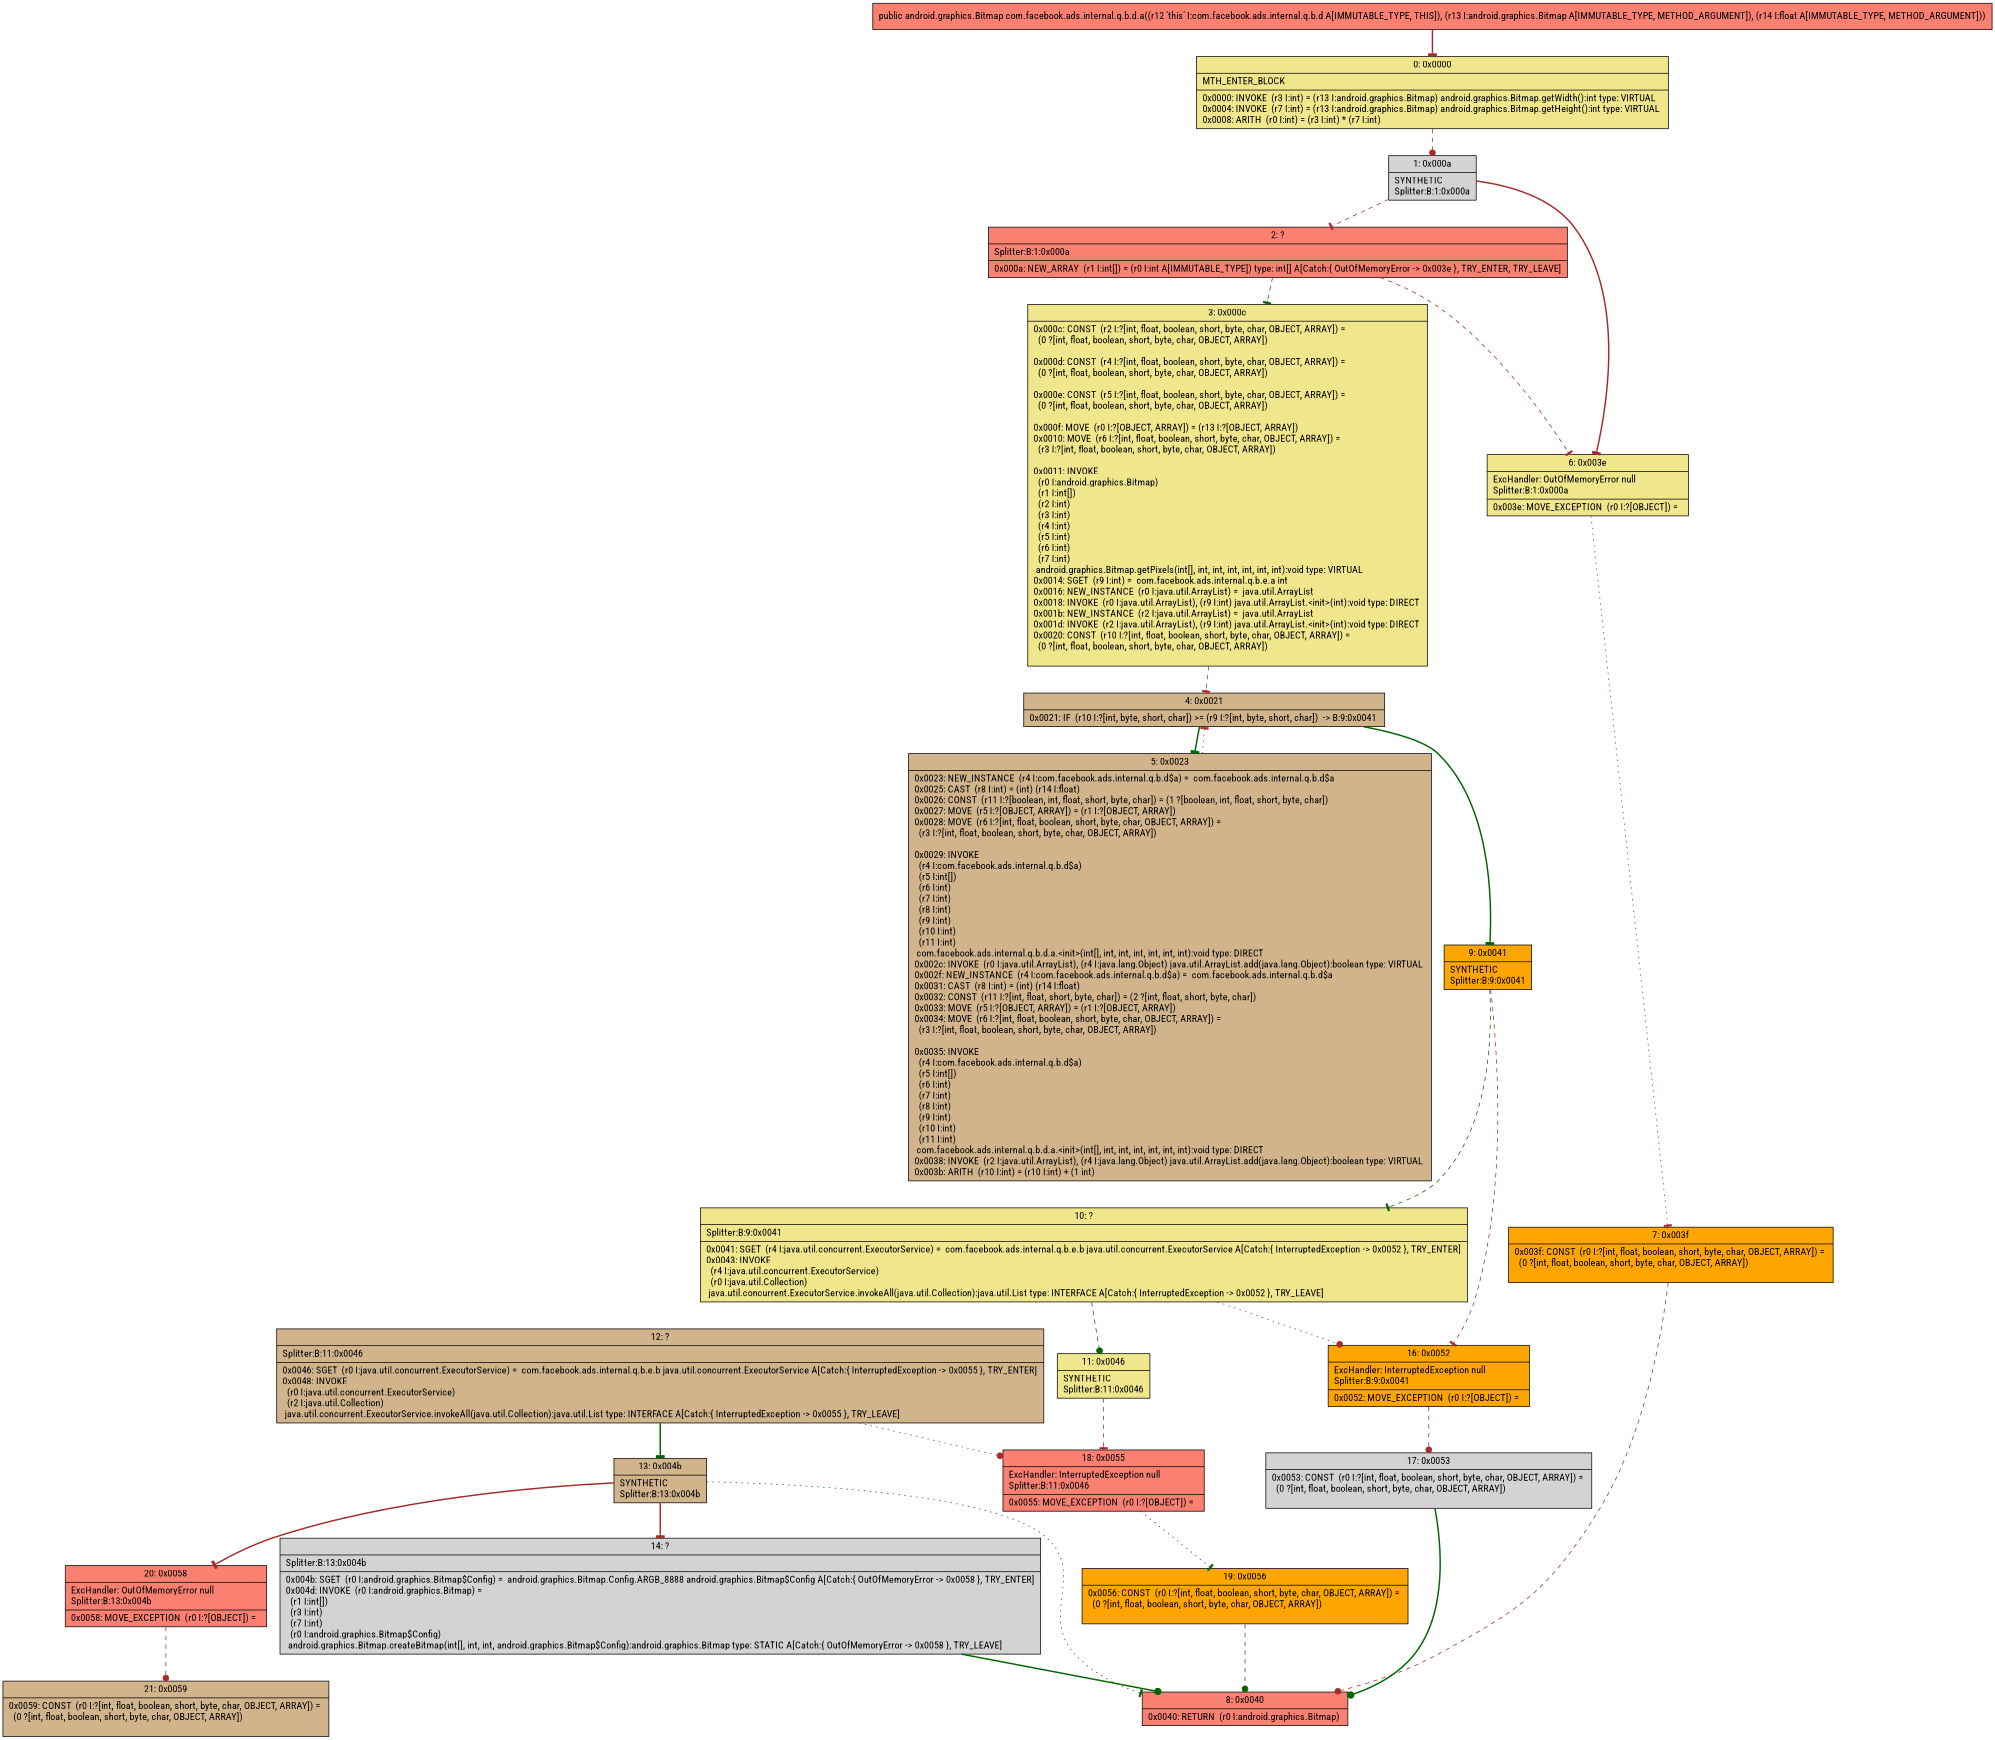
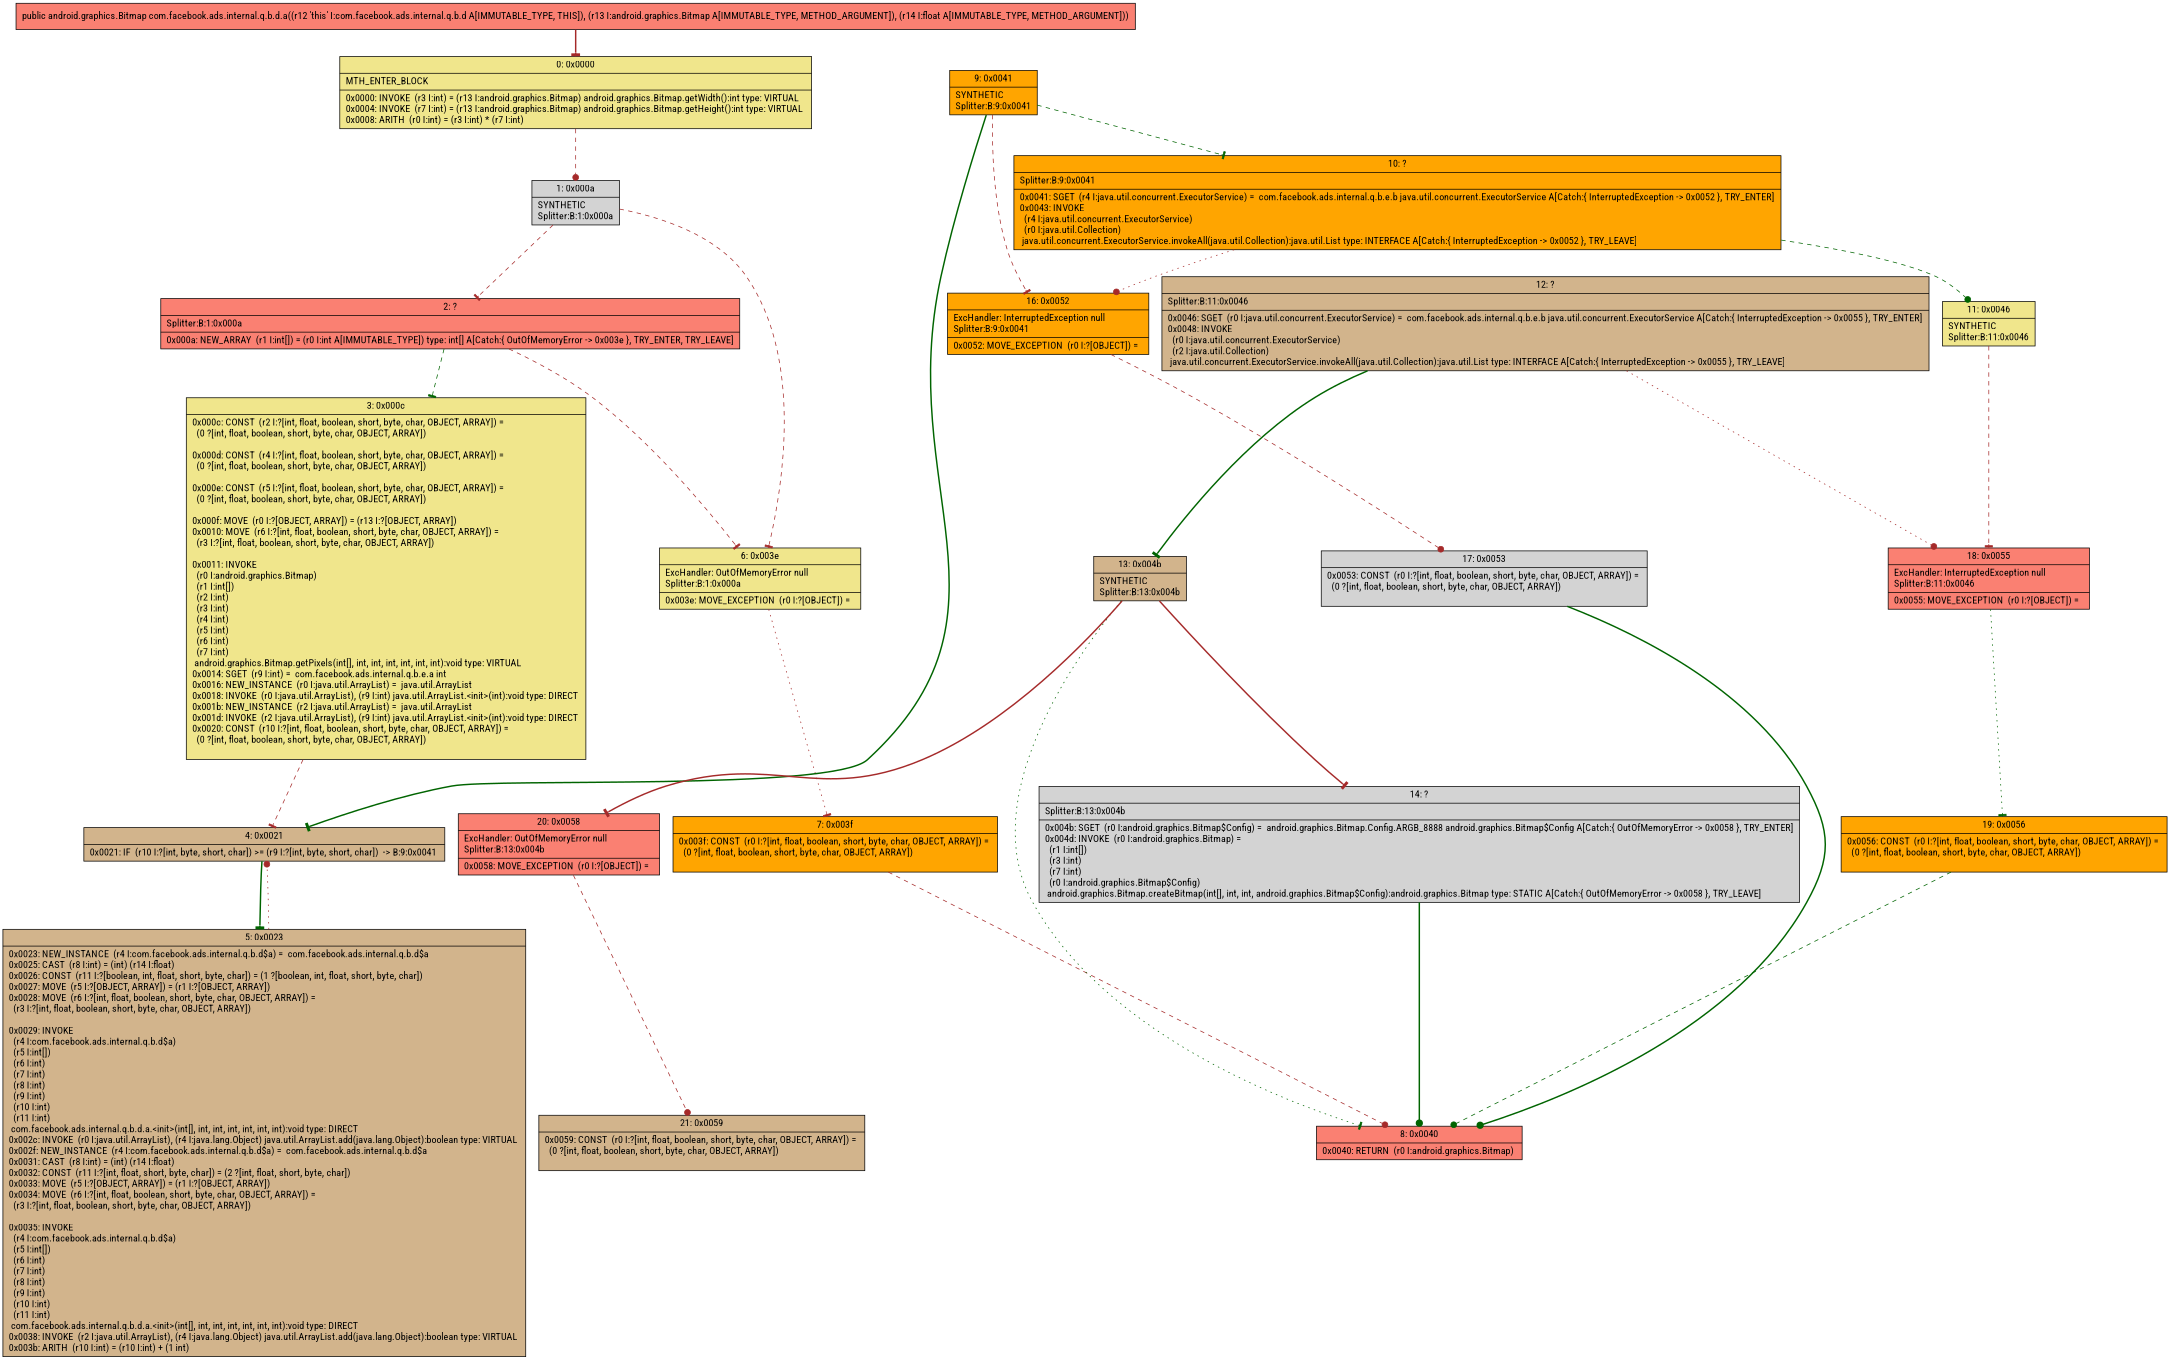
edge "1: 0x000a" -> "6: 0x003e": style bold -> dashed
edge "5: 0x0023" -> "4: 0x0021": arrowhead tee -> dot
edge "4: 0x0021" -> "9: 0x0041": reversed
node "10: ?": fillcolor khaki -> orange
